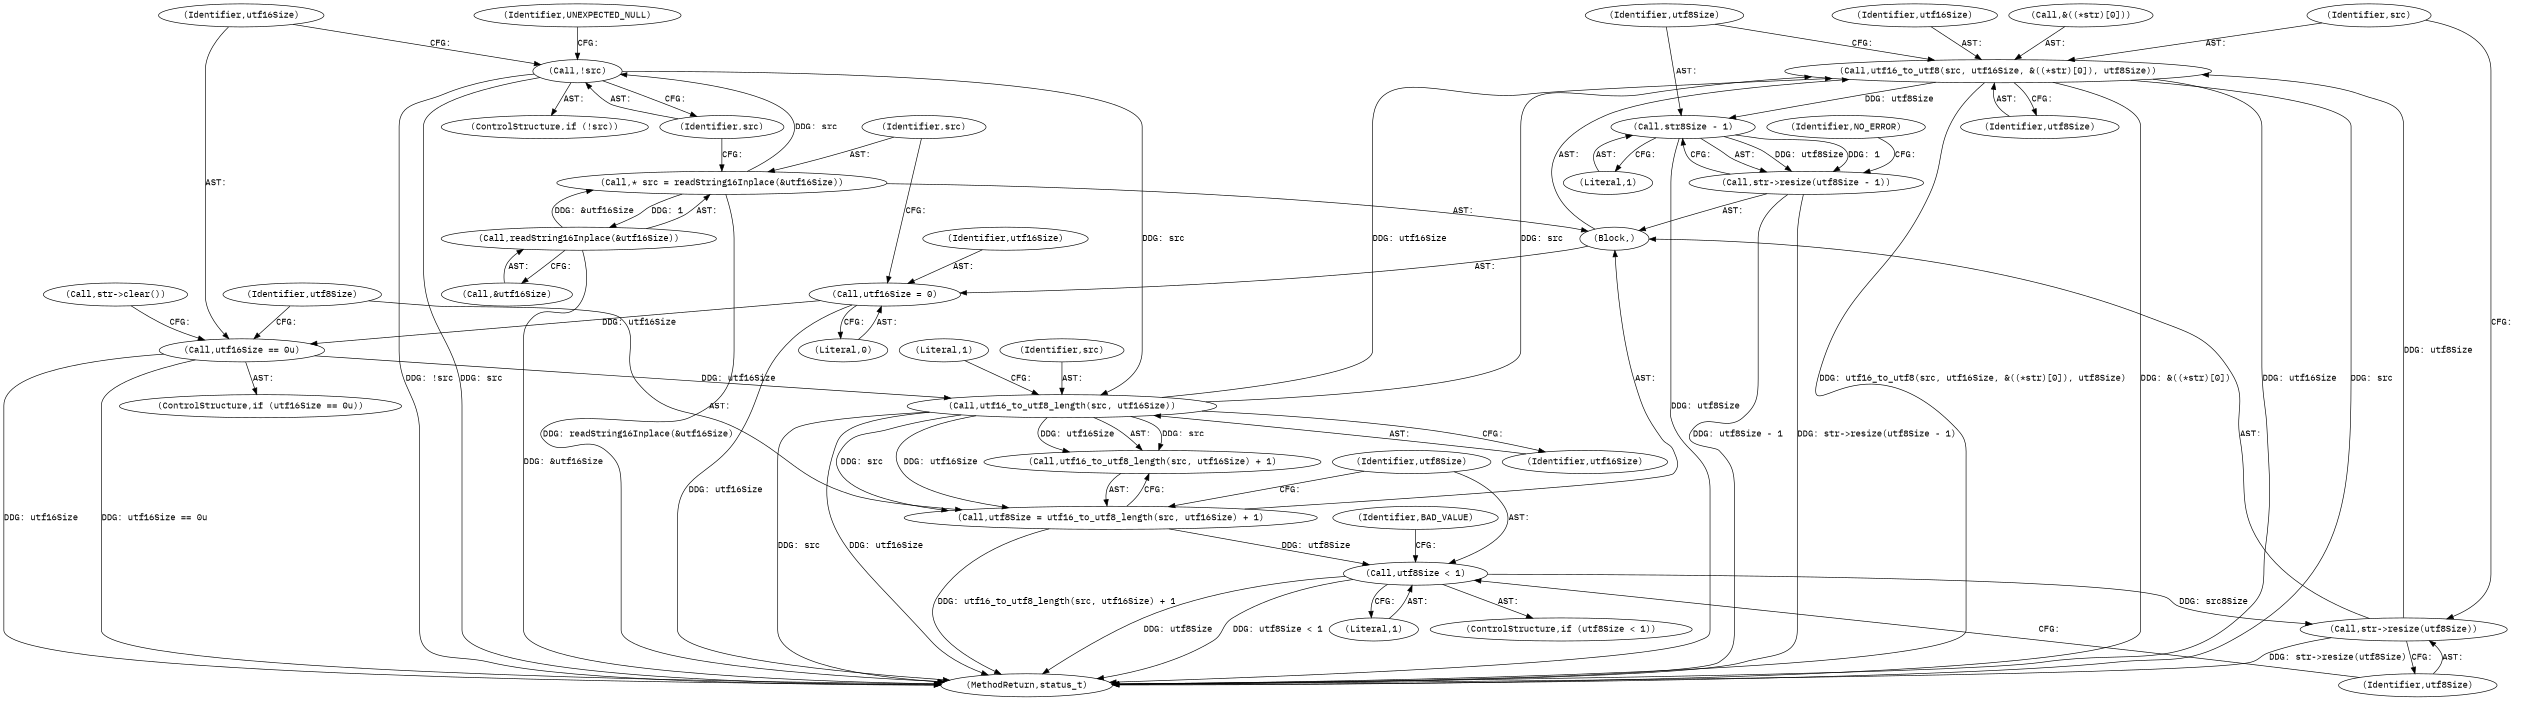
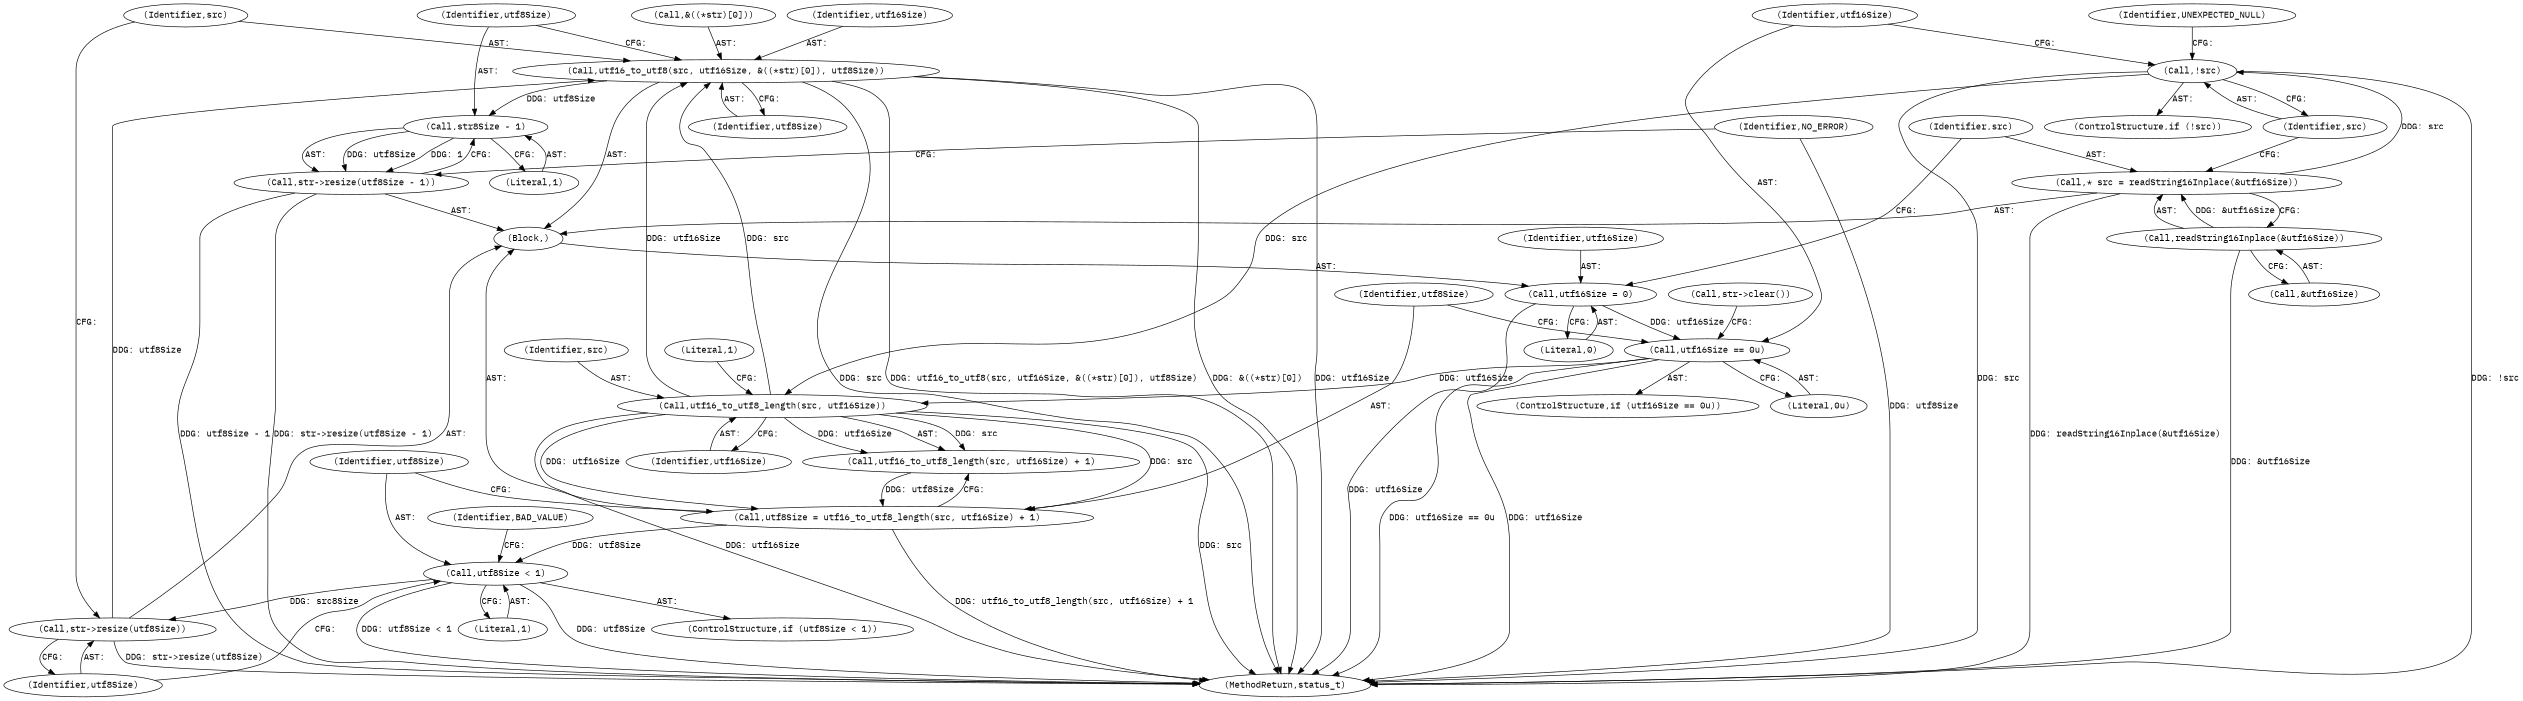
edge "(Block,)" -> "(Call,utf16_to_utf8(src, utf16Size, &((*str)[0]), utf8Size))": reversed
edge "(Call,* src = readString16Inplace(&utf16Size))" -> "(Call,readString16Inplace(&utf16Size))": label "DDG: 1" -> "CFG: "
node "(Literal,0u)": added
edge "(Call,utf16_to_utf8_length(src, utf16Size) + 1)" -> "(Call,utf8Size = utf16_to_utf8_length(src, utf16Size) + 1)": label "AST: " -> "DDG: utf8Size"
edge "(Call,str8Size - 1)" -> "(MethodReturn,status_t)": now "(Identifier,NO_ERROR)" -> "(MethodReturn,status_t)"
